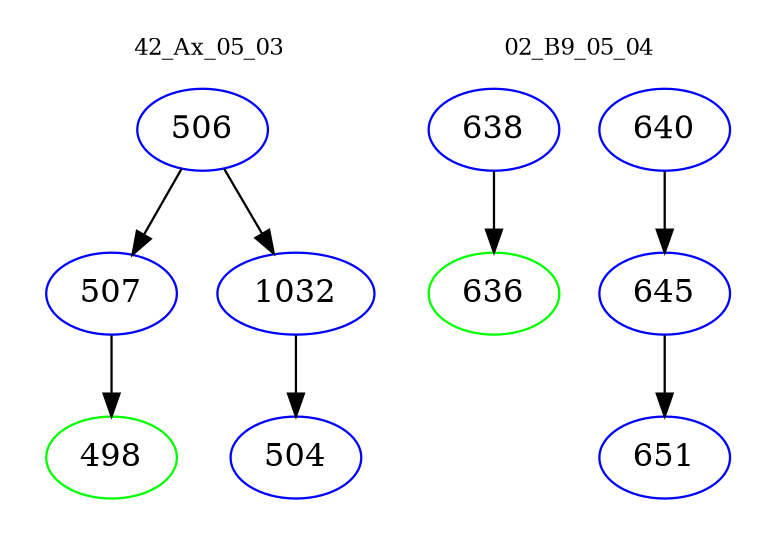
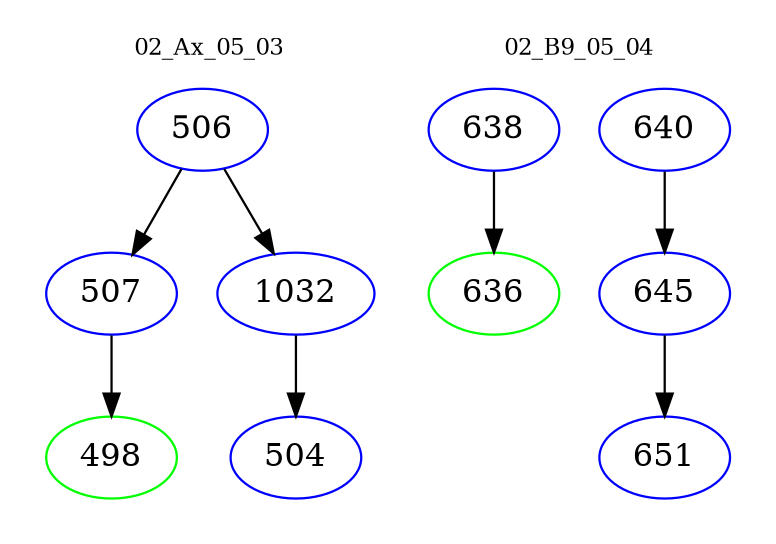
cluster "42_Ax_05_03": label "42_Ax_05_03" -> "02_Ax_05_03"
